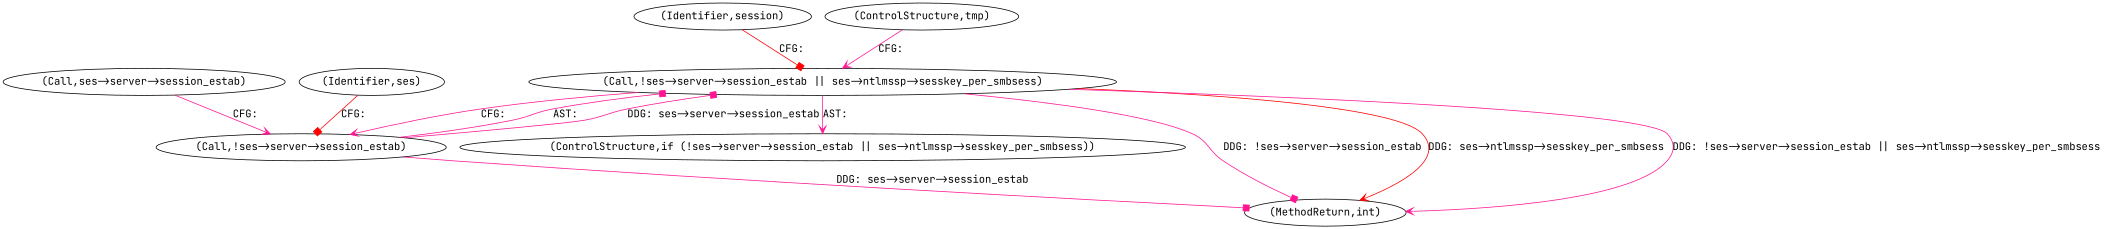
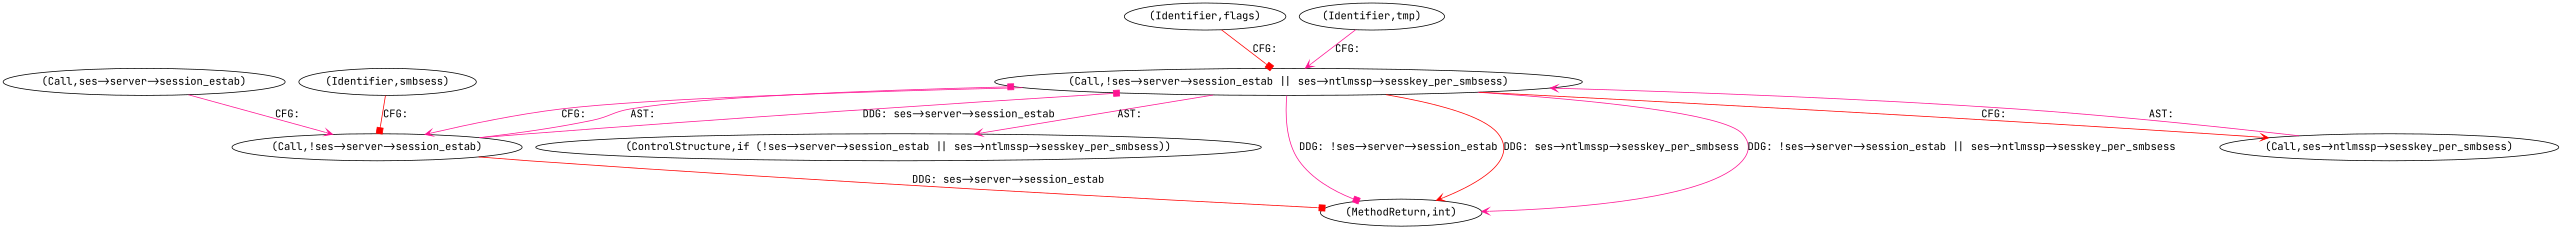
node "(Identifier,session)": label "(Identifier,session)" -> "(Identifier,flags)"
node "(ControlStructure,tmp)": label "(ControlStructure,tmp)" -> "(Identifier,tmp)"
node "(Identifier,ses)": label "(Identifier,ses)" -> "(Identifier,smbsess)"
node "(Call,ses->ntlmssp->sesskey_per_smbsess)": added
edge "(Call,!ses->server->session_estab)" -> "(MethodReturn,int)": color deeppink -> red
